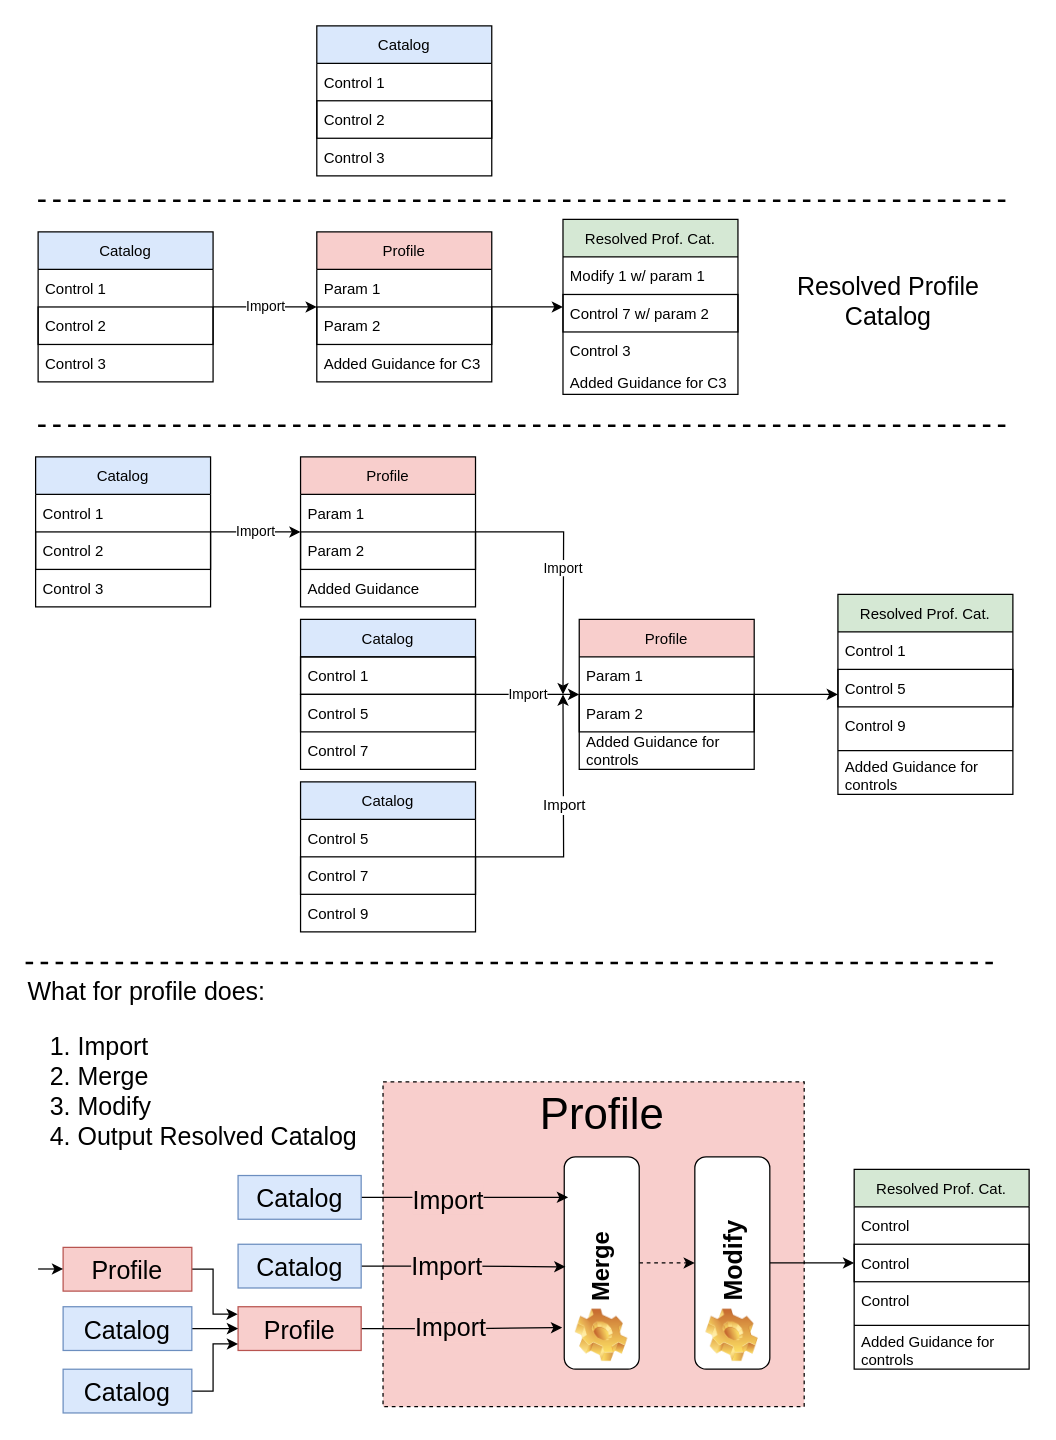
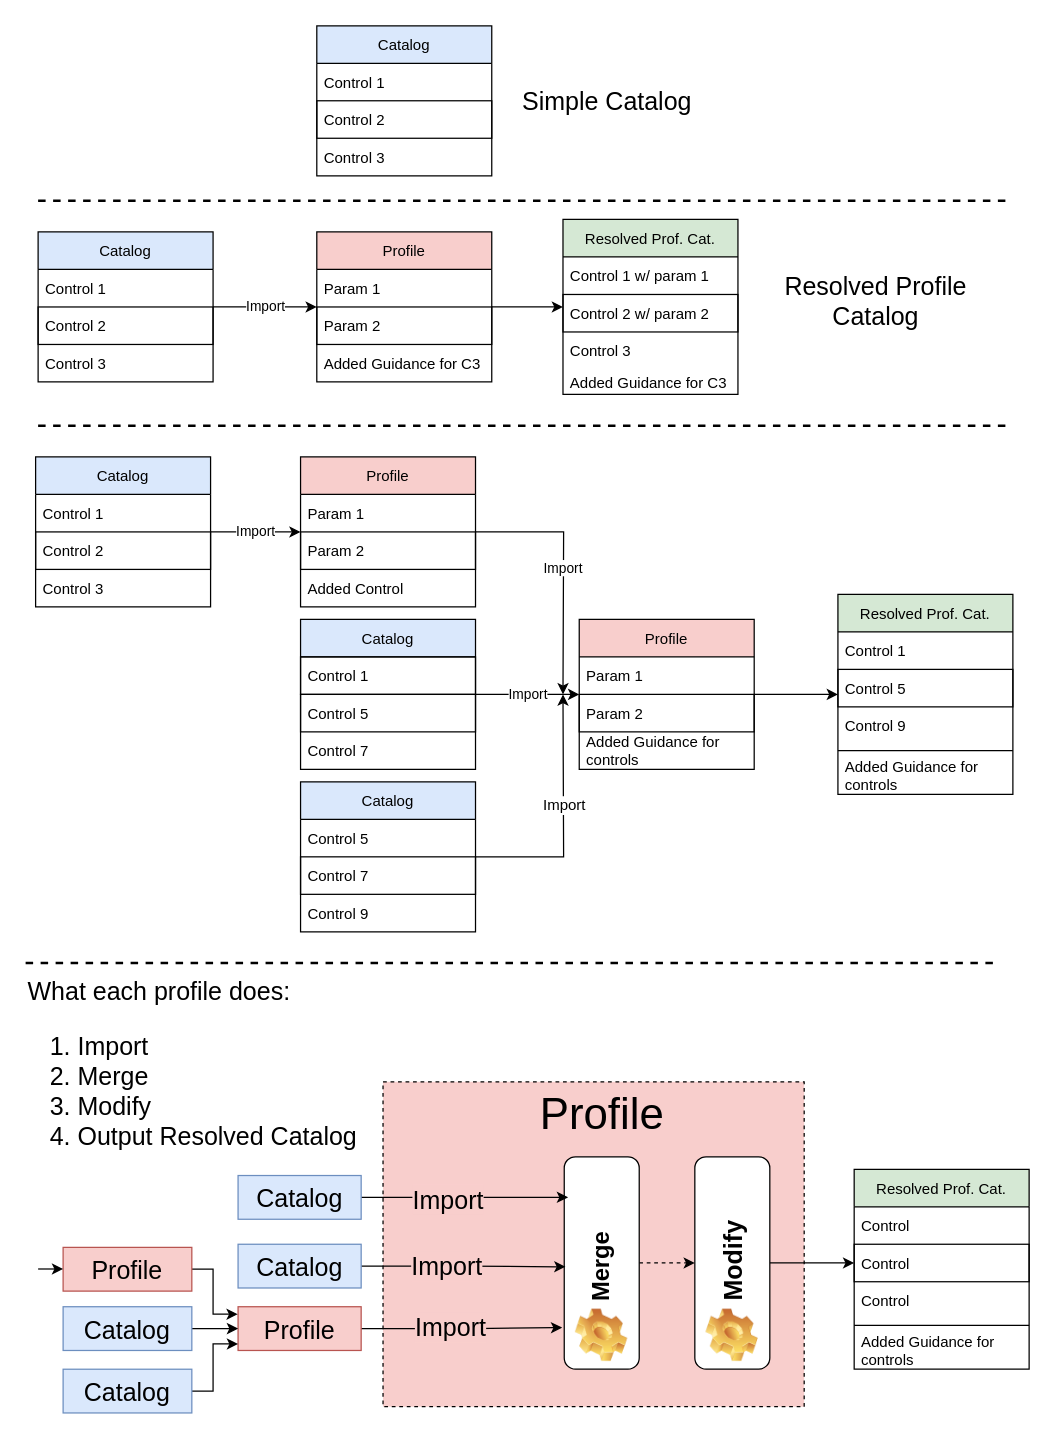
node "Simple Catalog": added
node "Modify 1 w/ param 1": label "Modify 1 w/ param 1" -> "Control 1 w/ param 1"
node "Resolved Profile Catalog": moved (888, 301) -> (876, 301)
node "Control 7 w/ param 2": label "Control 7 w/ param 2" -> "Control 2 w/ param 2"
node "Added Guidance": label "Added Guidance" -> "Added Control"
node "What for profile does: Import Merge Modify Output Resolved Catalog": label "What for profile does: Import Merge Modify Output Resolved Catalog" -> "What each profile does: Import Merge Modify Output Resolved Catalog"
